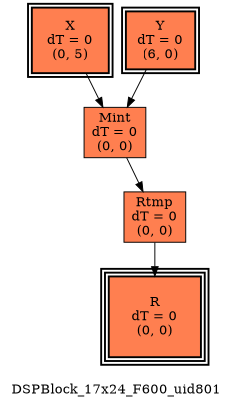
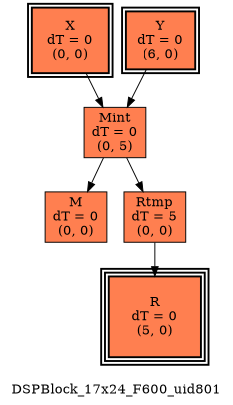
node "X dT = 0 (0, 5)": label "X dT = 0 (0, 5)" -> "X dT = 0 (0, 0)"
node "Mint dT = 0 (0, 0)": label "Mint dT = 0 (0, 0)" -> "Mint dT = 0 (0, 5)"
node "M dT = 0 (0, 0)": added
node "Rtmp dT = 0 (0, 0)": label "Rtmp dT = 0 (0, 0)" -> "Rtmp dT = 5 (0, 0)"
node "R dT = 0 (0, 0)": label "R dT = 0 (0, 0)" -> "R dT = 0 (5, 0)"
